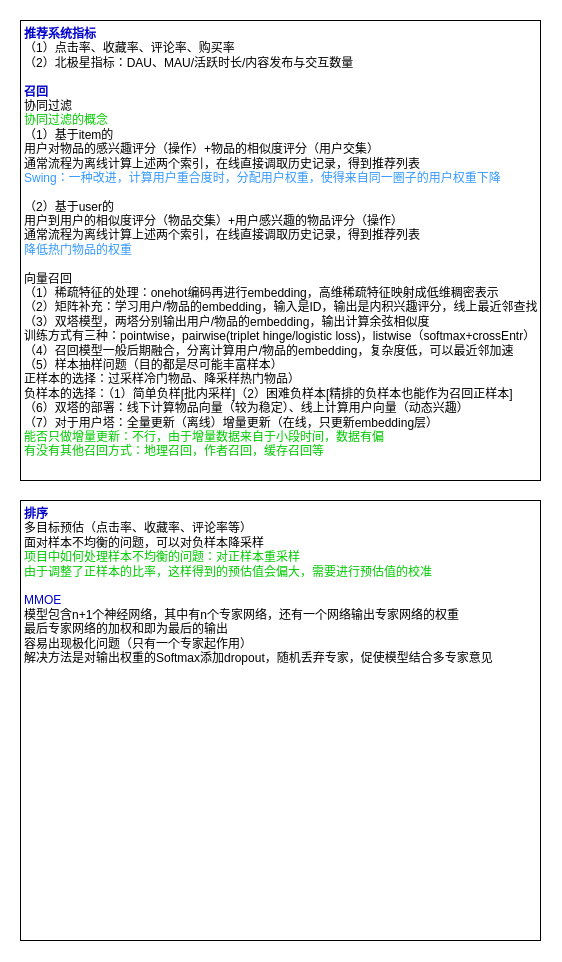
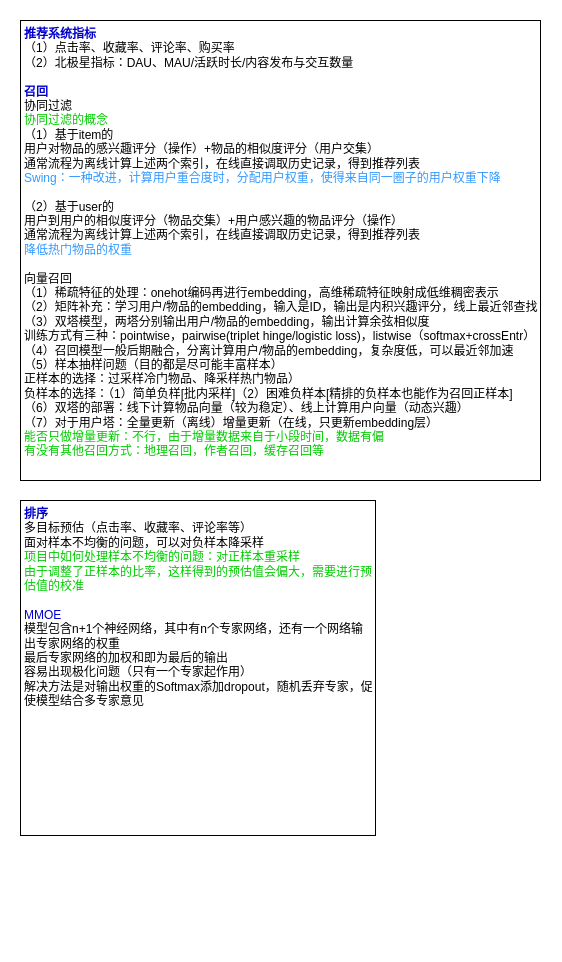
node "排序 多目标预估（点击率、收藏率、评论率等） 面对样本不均衡的问题，可以对负样本降采样 项目中如何处理样本不均衡的问题：对正样本重采样 由于调整了正样本的比率，这样得到的预估值会偏大，需要进行预估值的校准 MMOE 模型包含n+1个神经网络，其中有n个专家网络，还有一个网络输出专家网络的权重 最后专家网络的加权和即为最后的输出 容易出现极化问题（只有一个专家起作用） 解决方法是对输出权重的Softmax添加dropout，随机丢弃专家，促使模型结合多专家意见": size 520x440 -> 355x335
